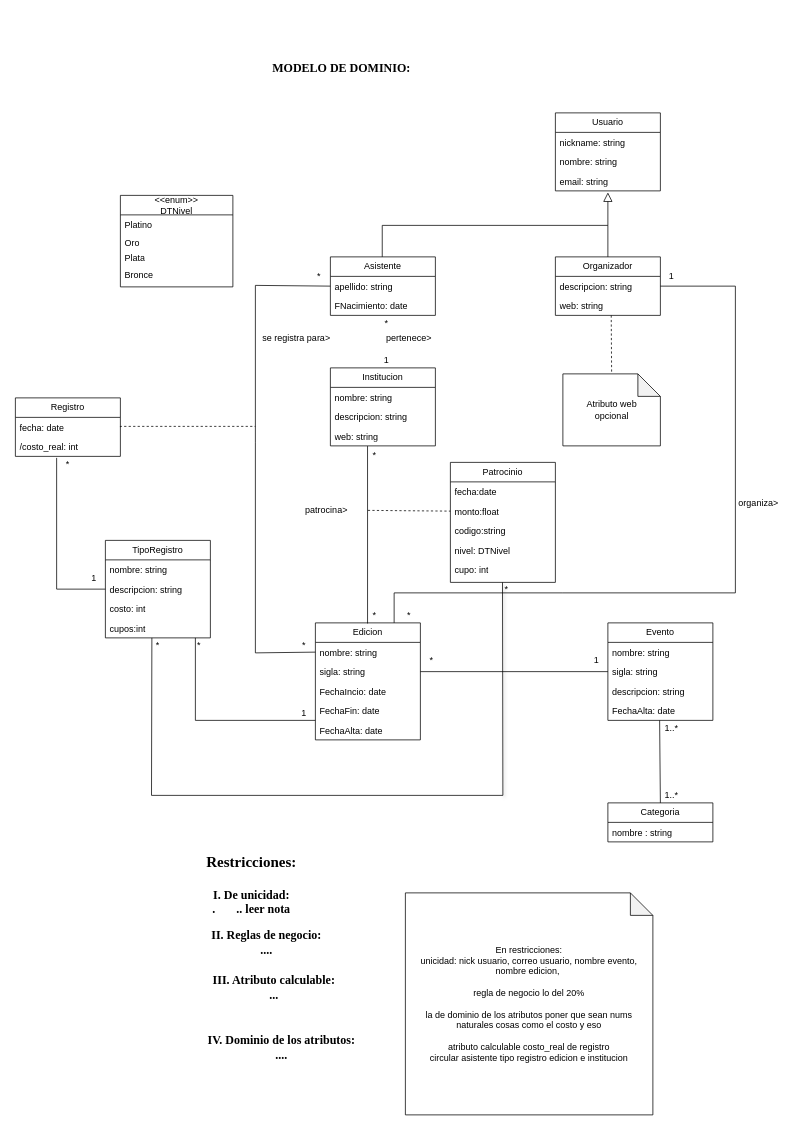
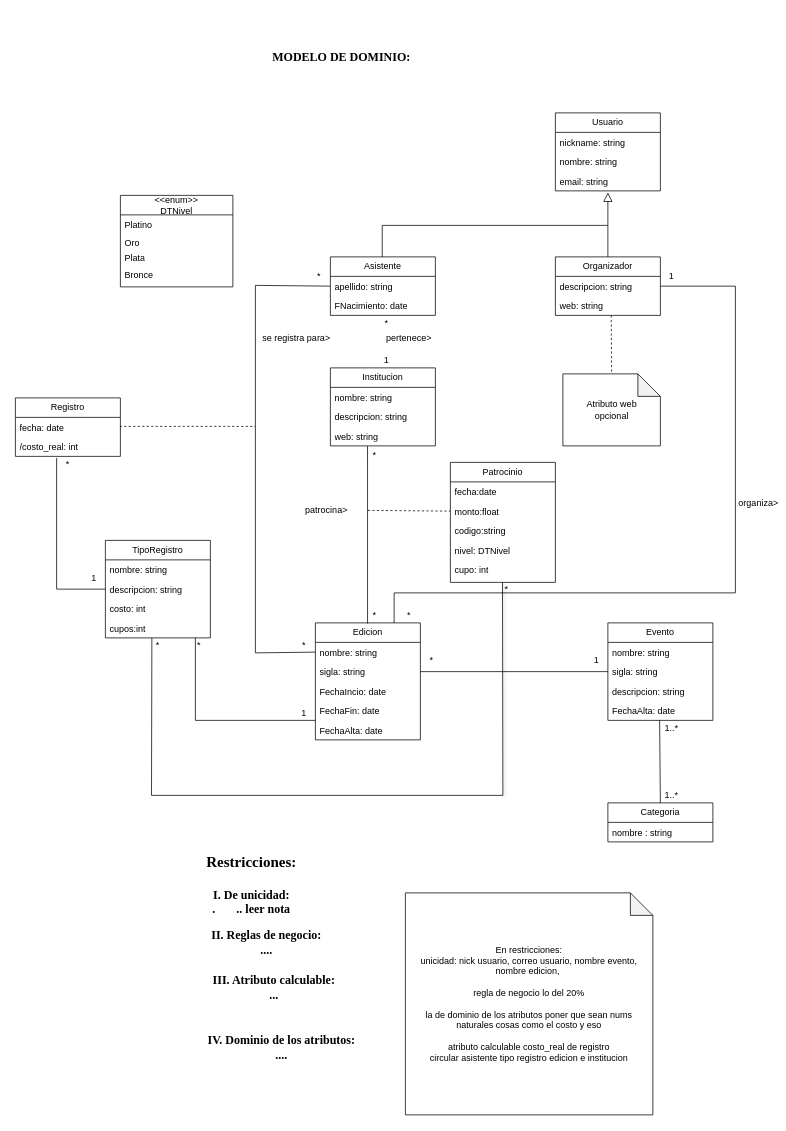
node "MODELO DE DOMINIO:": moved (342, 68) -> (342, 57)
